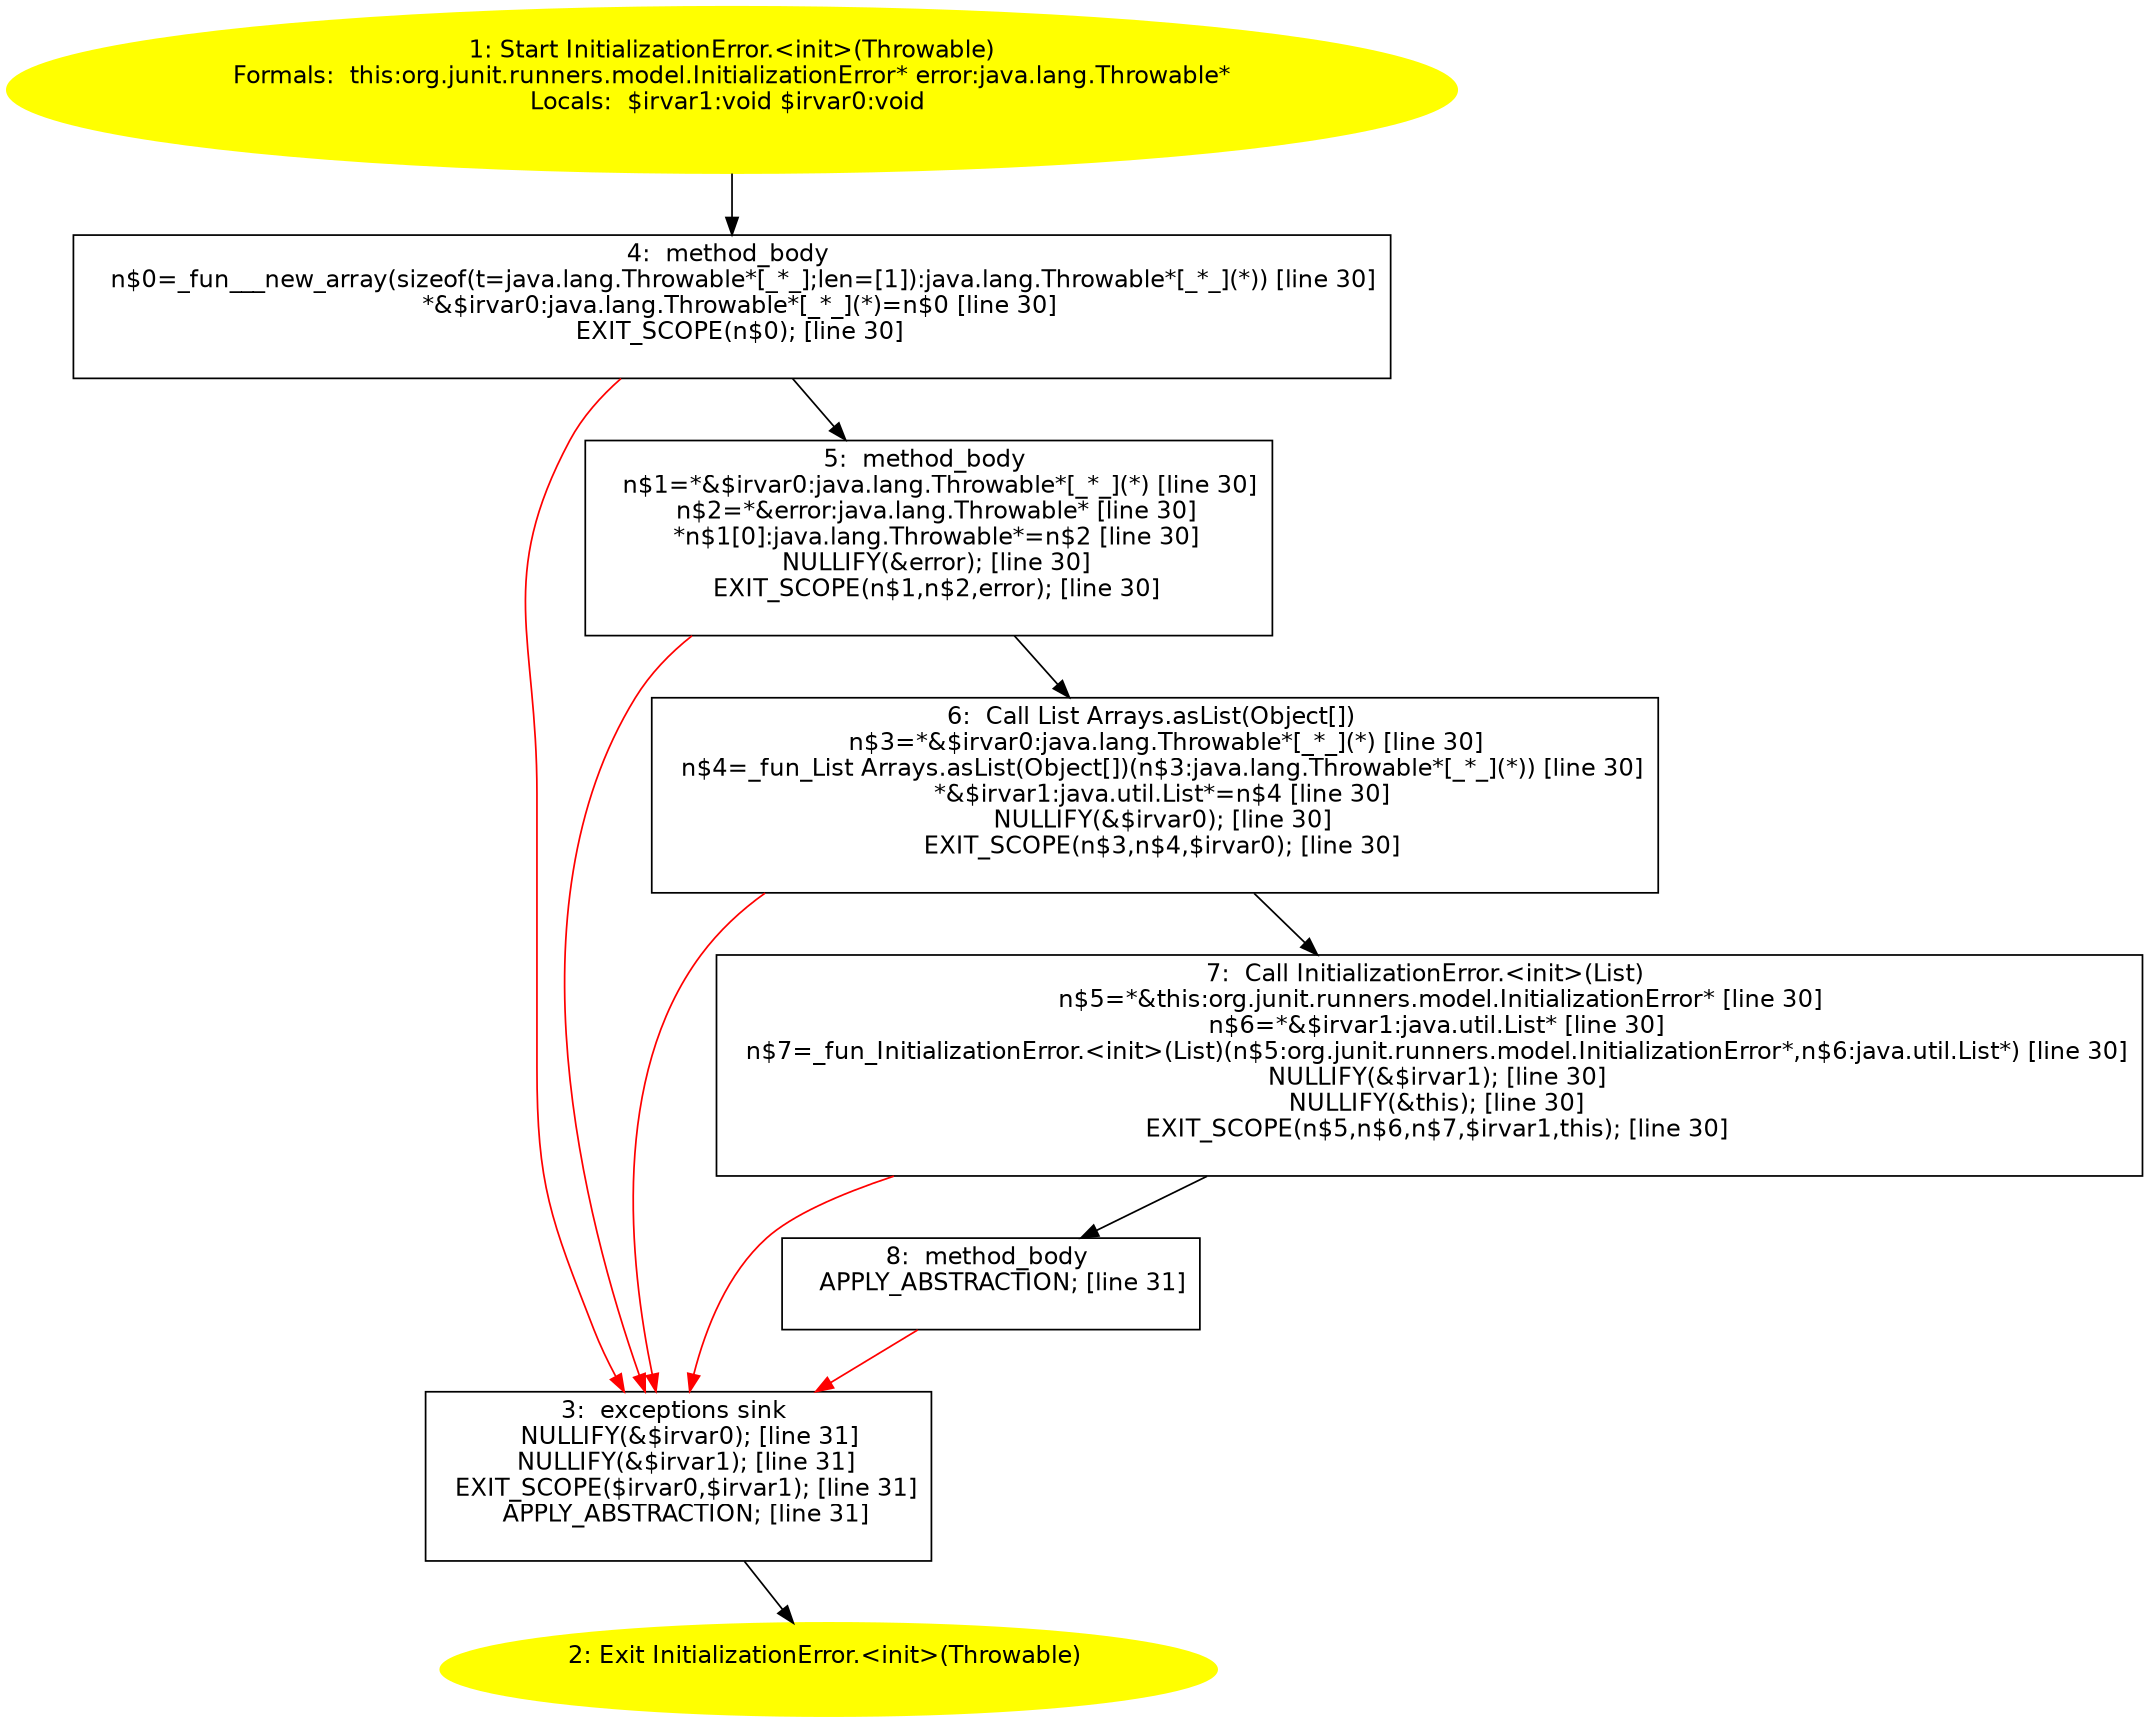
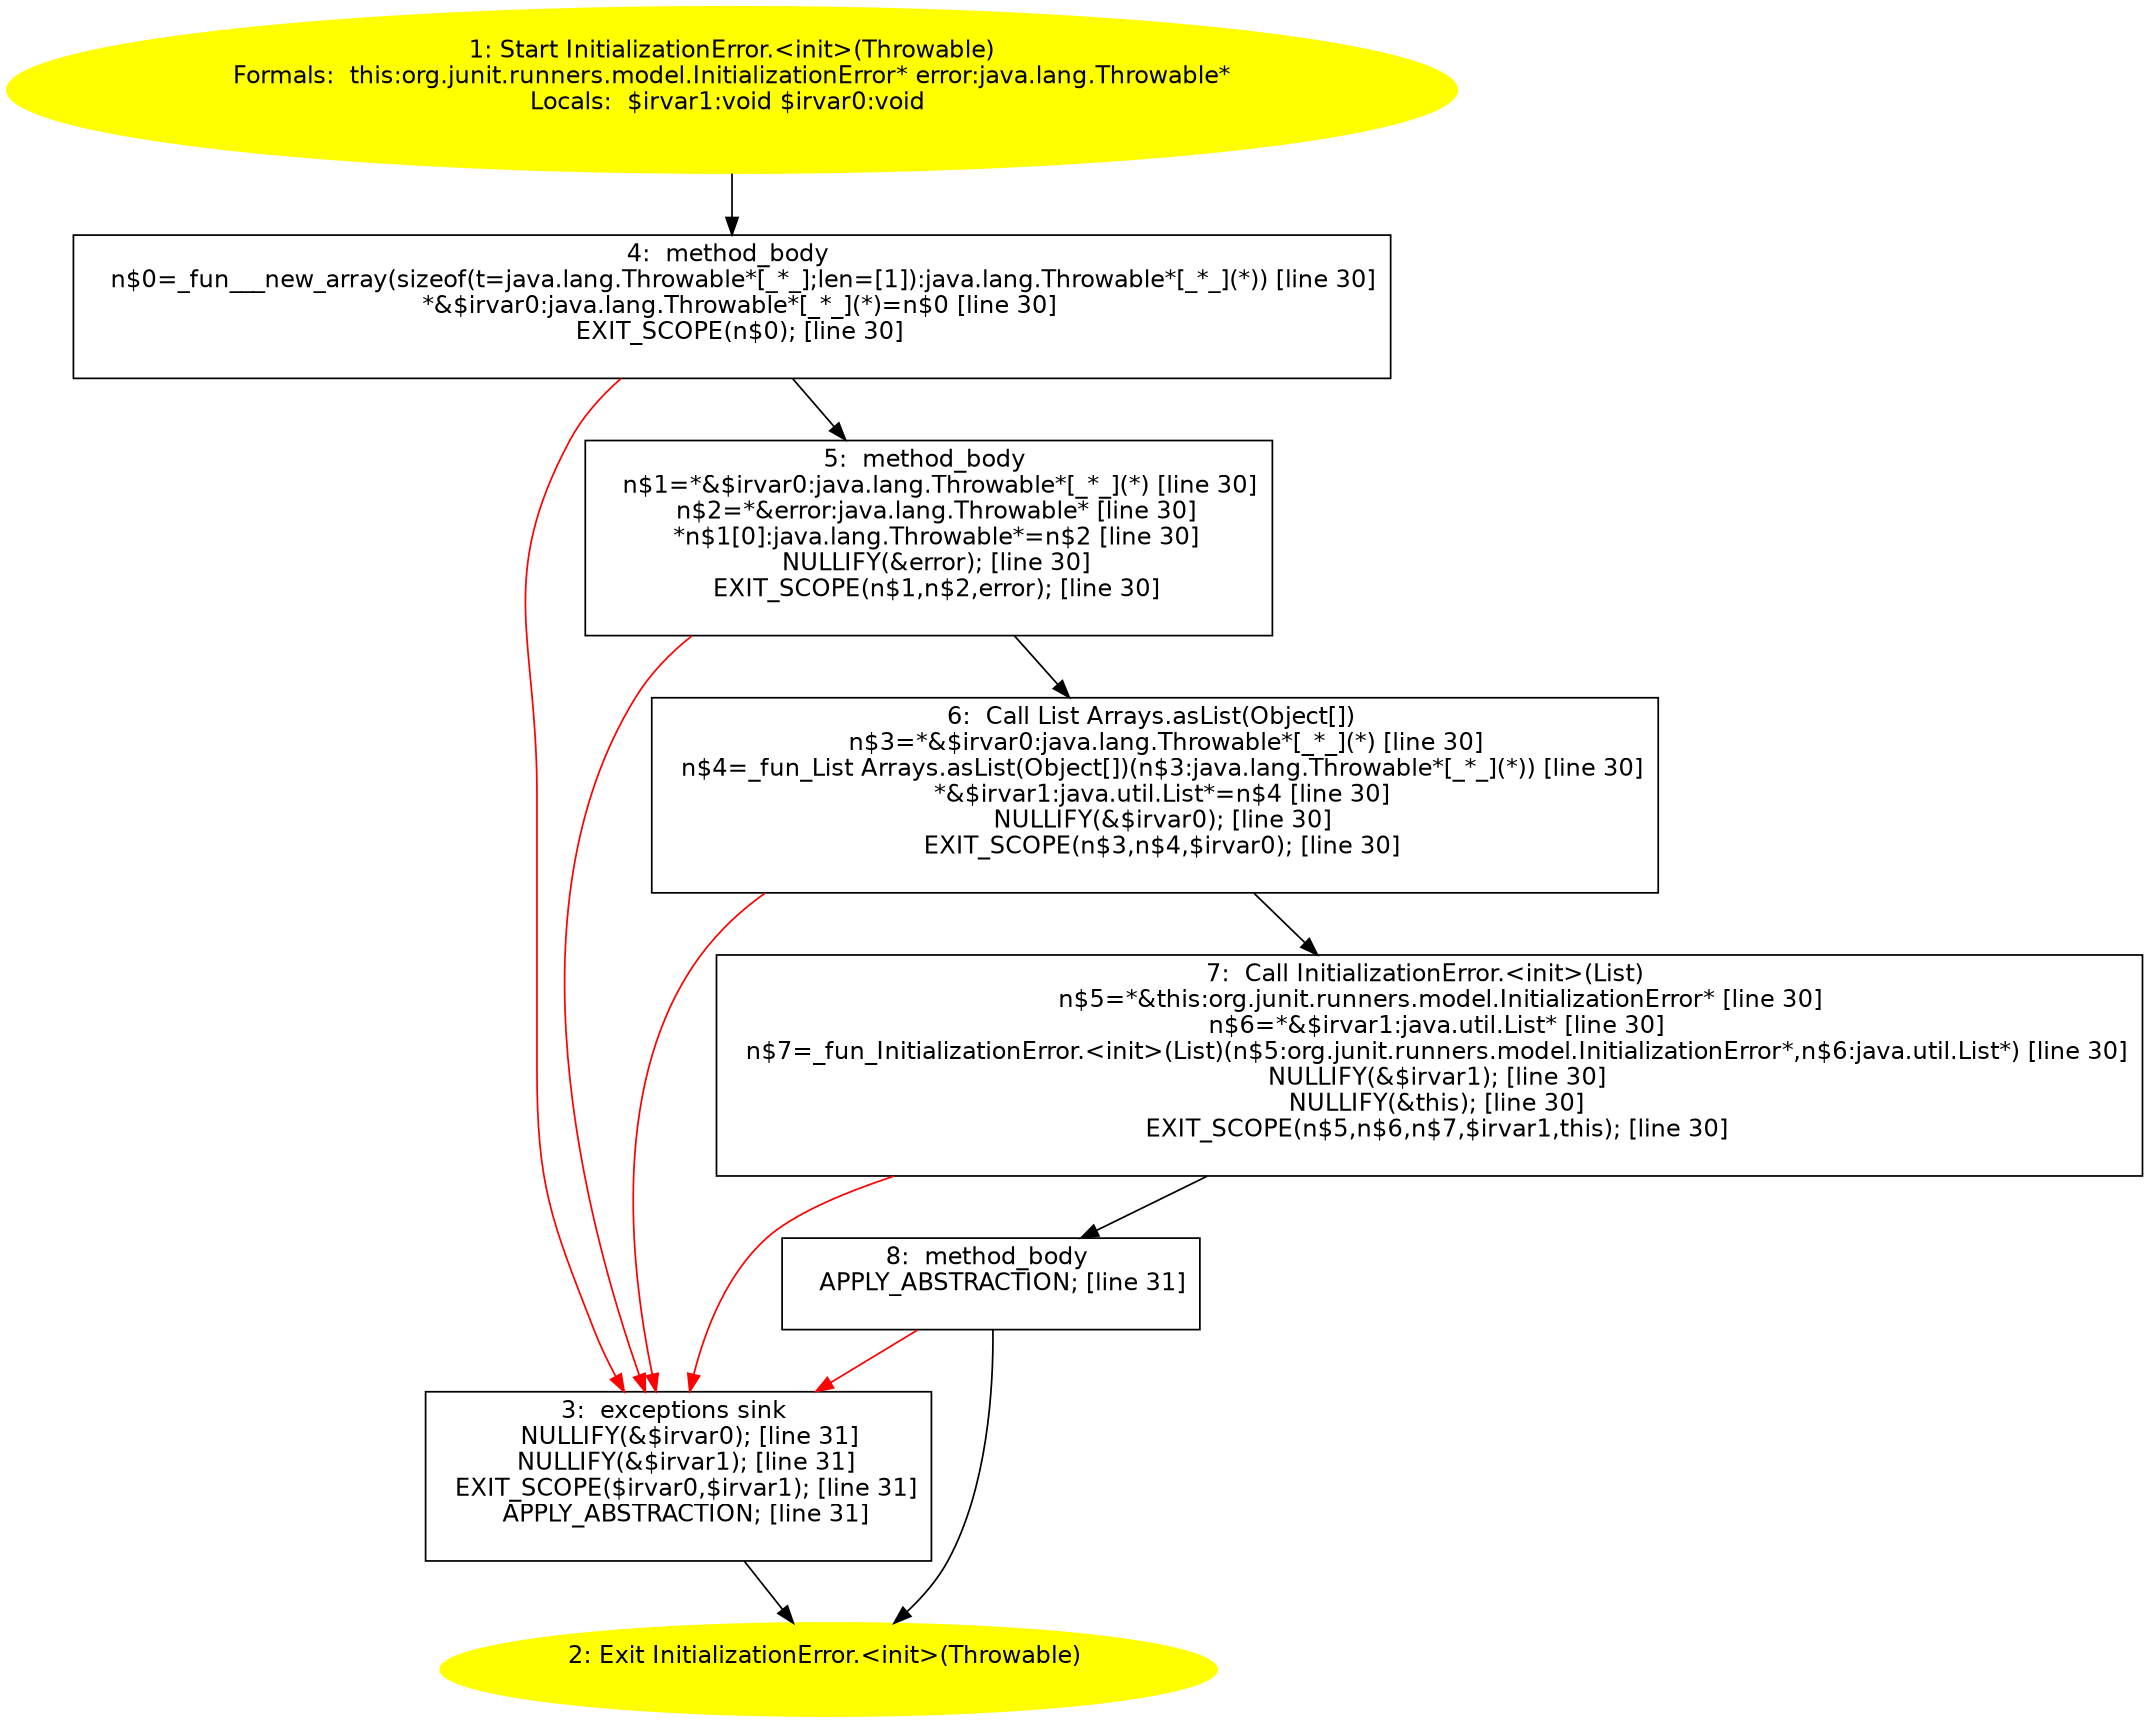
edge "8:  method_body APPLY_ABSTRACTION; [line 31]" -> "2: Exit InitializationError.<init>(Throwable)": added
